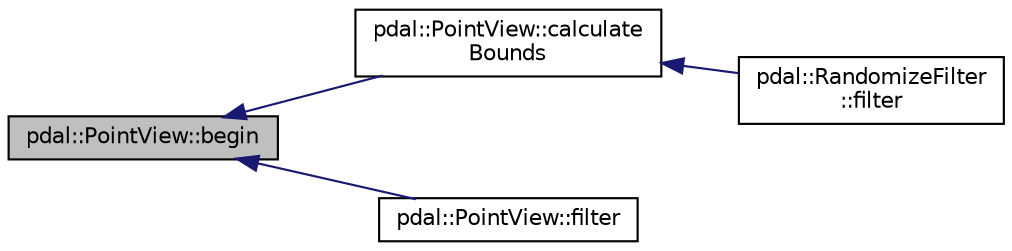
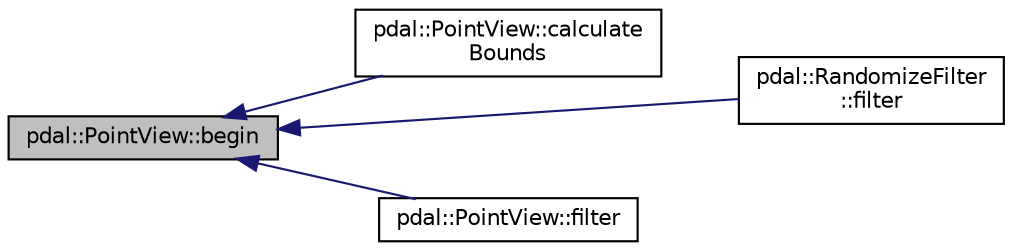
edge "pdal::RandomizeFilter ::filter" -> "pdal::PointView::calculate Bounds": now "pdal::RandomizeFilter ::filter" -> "pdal::PointView::begin"
